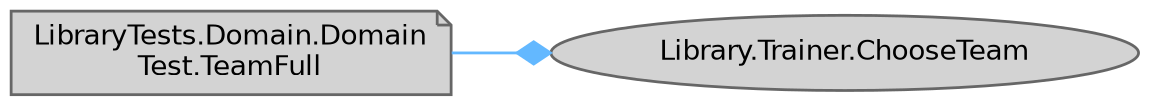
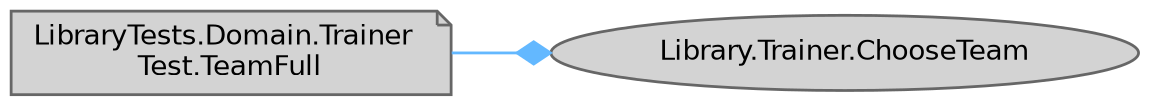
node "LibraryTests.Domain.Domain Test.TeamFull": label "LibraryTests.Domain.Domain Test.TeamFull" -> "LibraryTests.Domain.Trainer Test.TeamFull"
